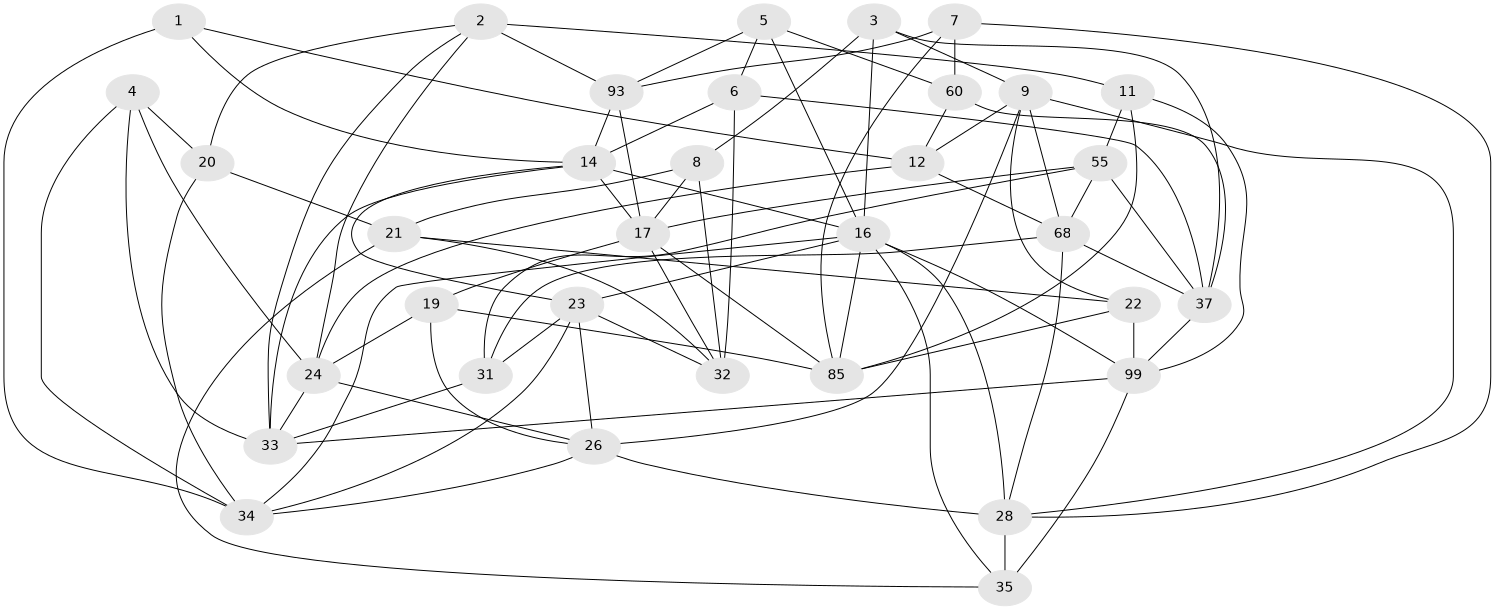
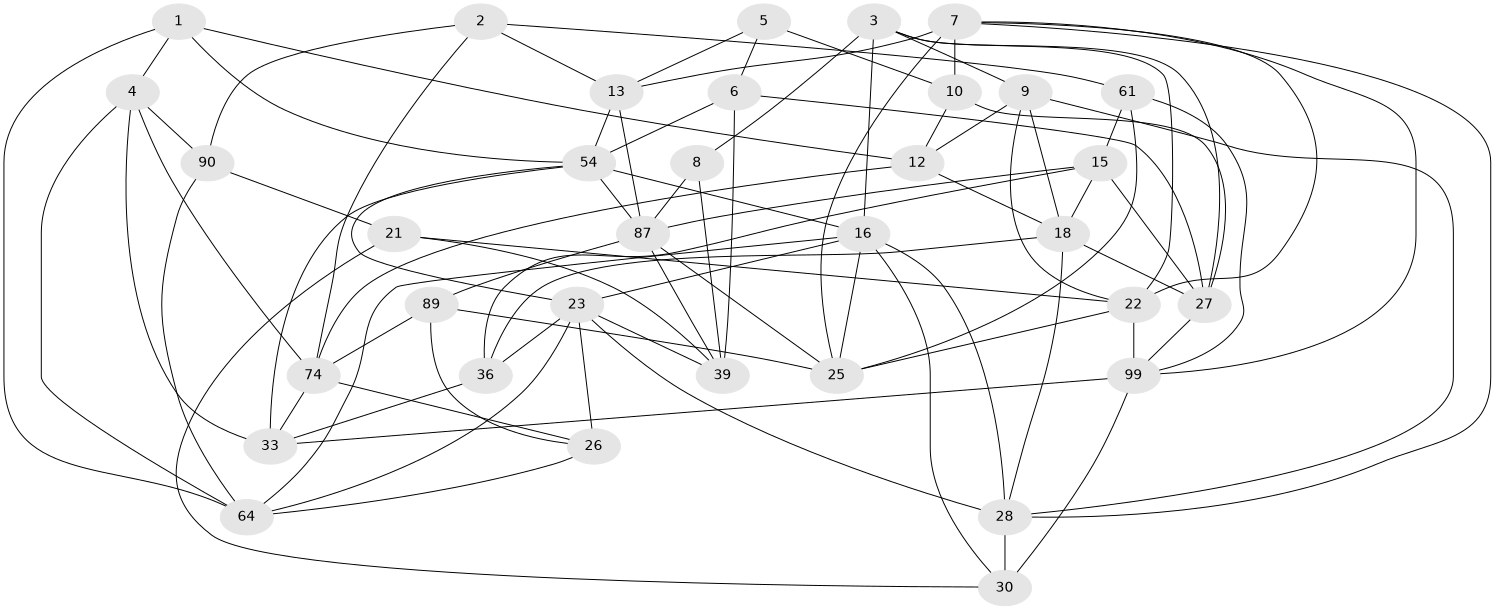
edge "1" -- "4": added
edge "3" -- "22": added
edge "7" -- "22": added
node "93": label "93" -> "13"
node "60": label "60" -> "10"
node "11": label "11" -> "61"
edge "5" -- "16": removed
node "20": label "20" -> "90"
node "14": label "14" -> "54"
node "55": label "55" -> "15"
edge "2" -- "33": removed
edge "8" -- "21": removed
node "17": label "17" -> "87"
node "68": label "68" -> "18"
edge "16" -- "99": now "7" -- "99"
node "19": label "19" -> "89"
node "37": label "37" -> "27"
edge "9" -- "26": removed
node "24": label "24" -> "74"
node "31": label "31" -> "36"
node "32": label "32" -> "39"
node "85": label "85" -> "25"
edge "26" -- "28": now "23" -- "28"
node "34": label "34" -> "64"
node "35": label "35" -> "30"
